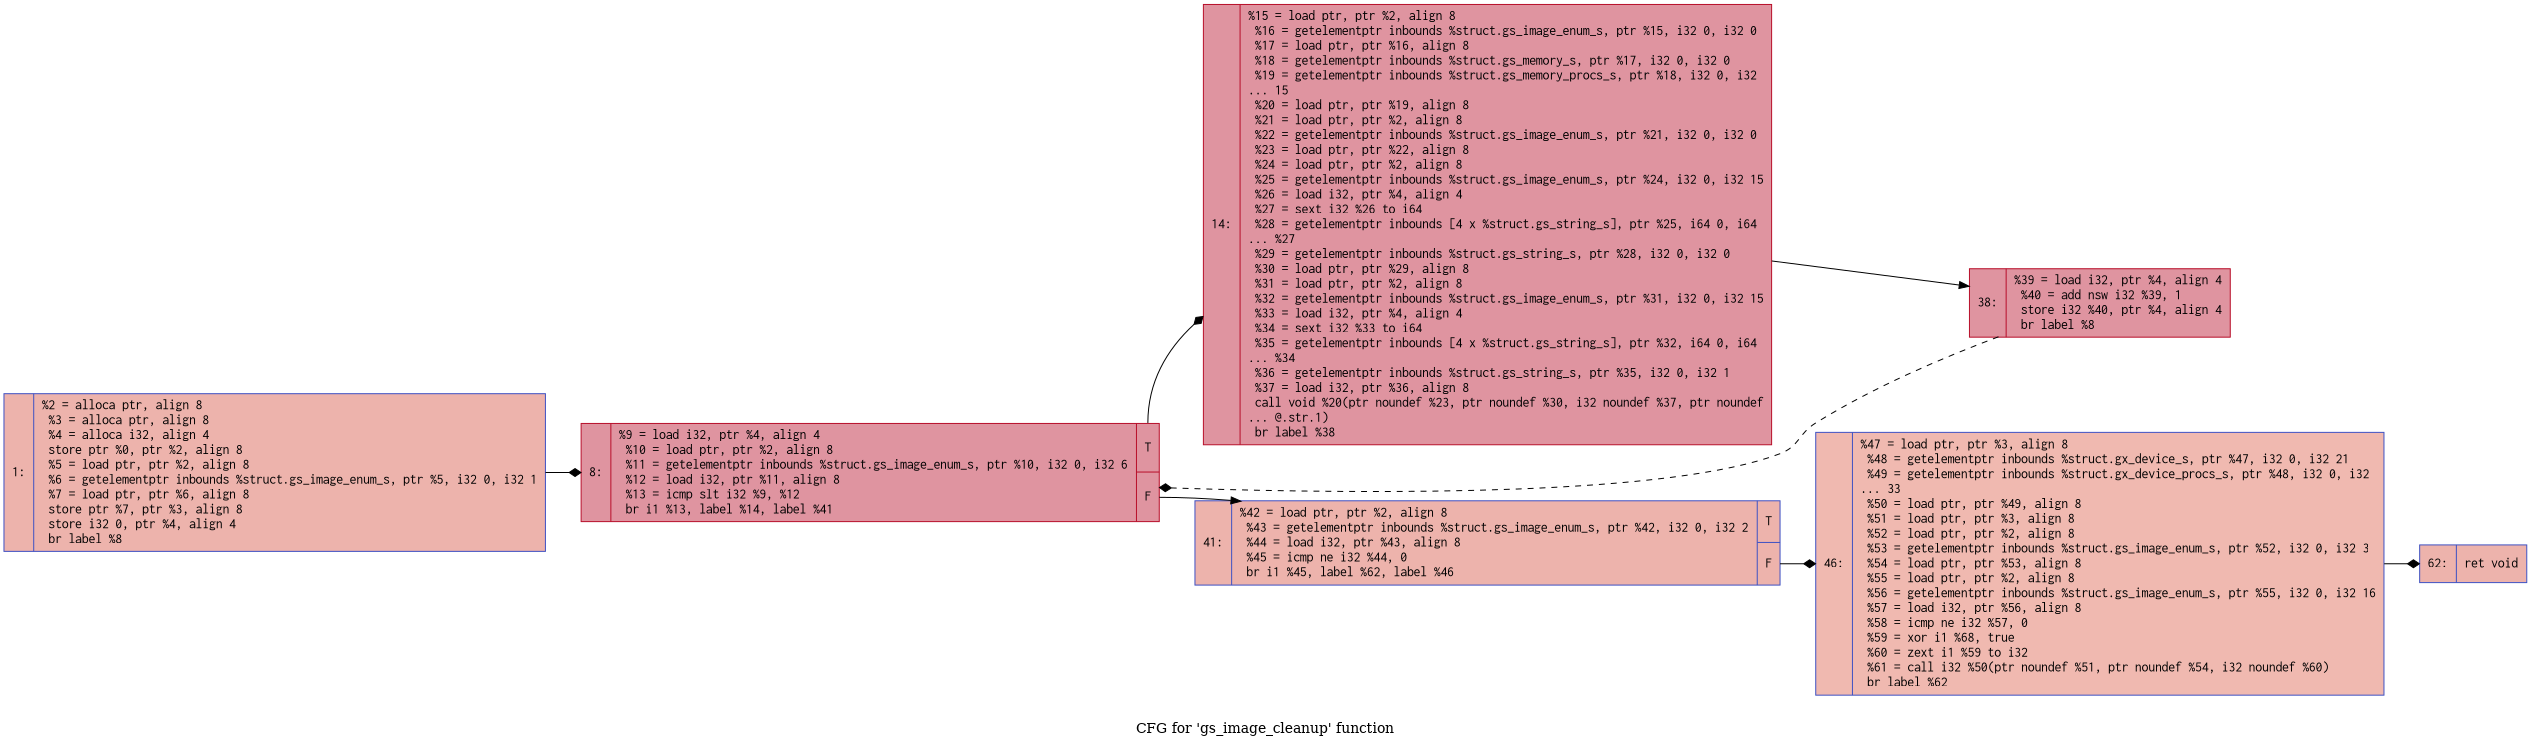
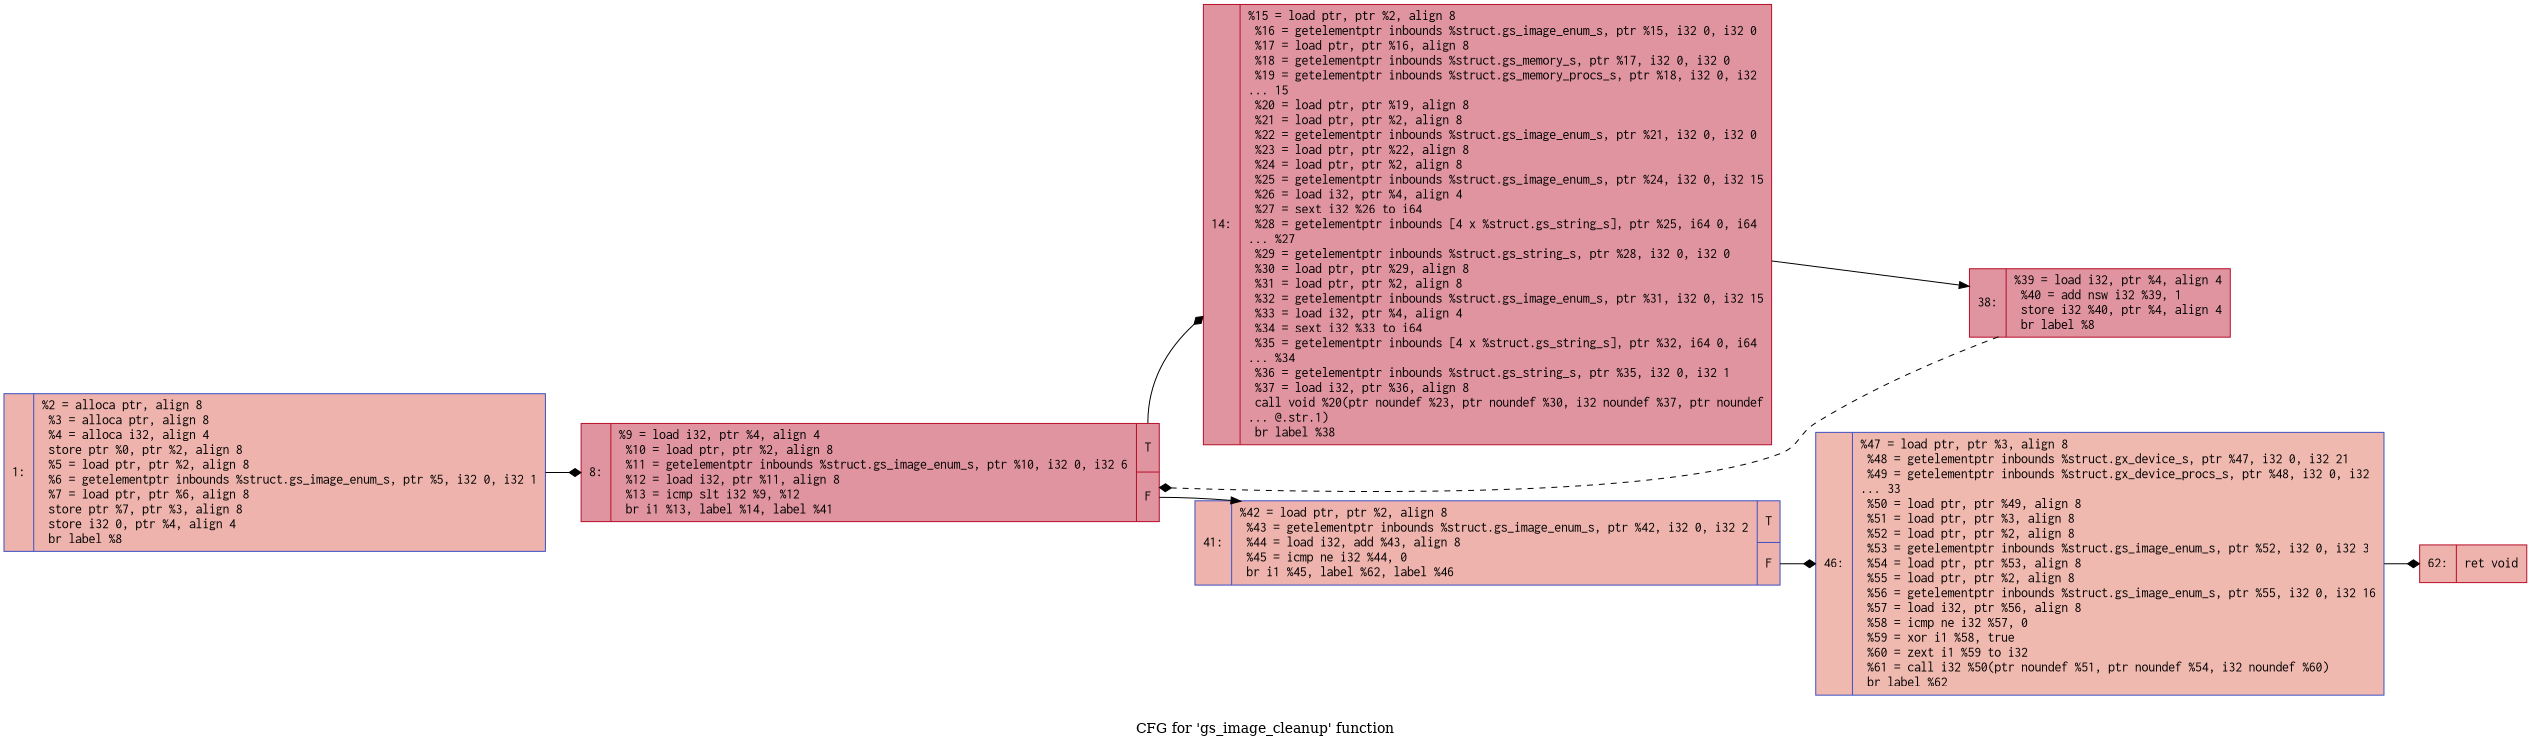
node "41:": text "%44 = load i32, ptr %43, align 8" -> "%44 = load i32, add %43, align 8"
node "62:": color #3d50c3ff -> #b70d28ff
node "46:": text "%59 = xor i1 %68, true" -> "%59 = xor i1 %58, true"
